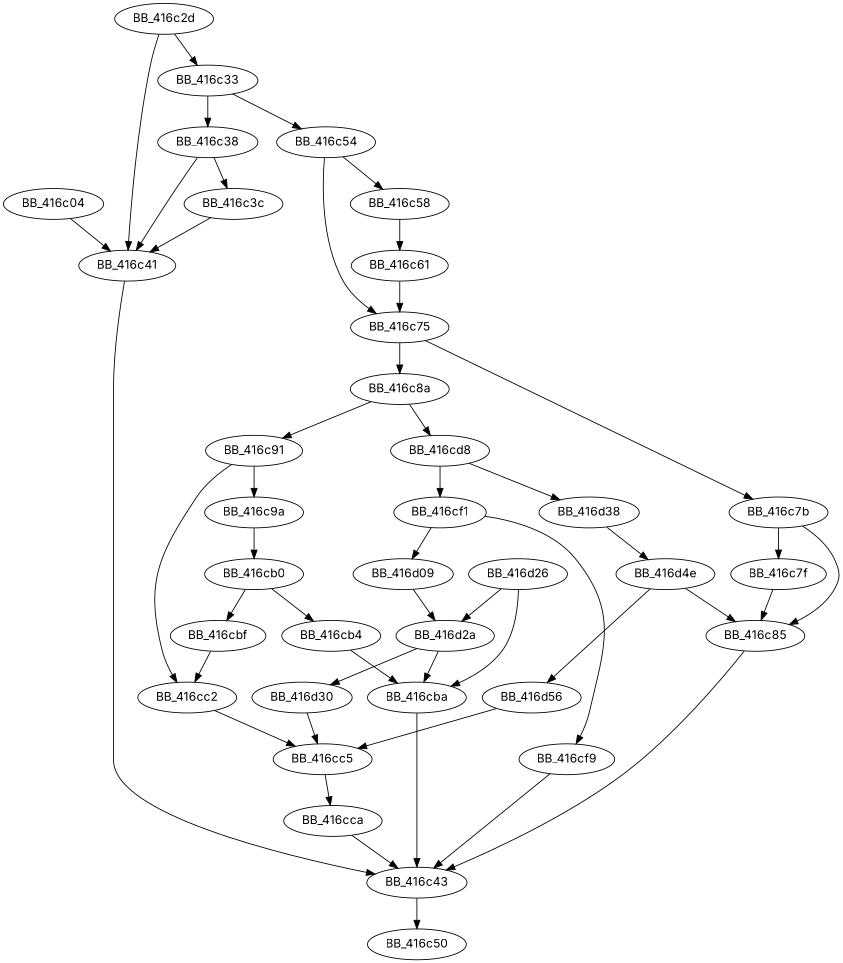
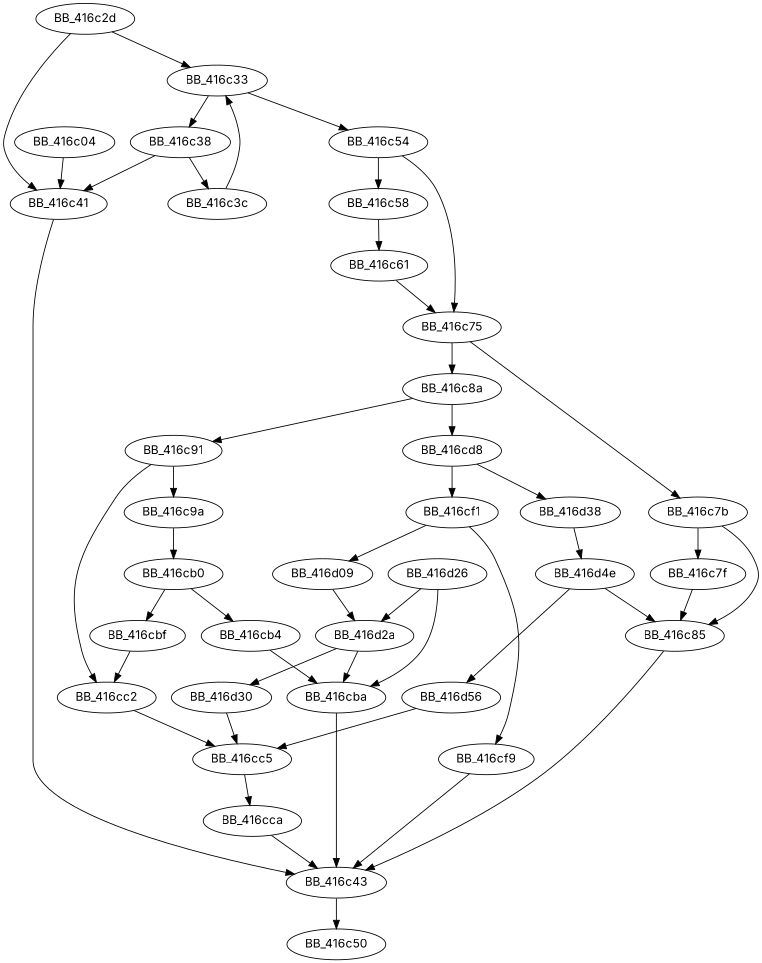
edge "BB_416c3c" -> "BB_416c41": now "BB_416c3c" -> "BB_416c33"
